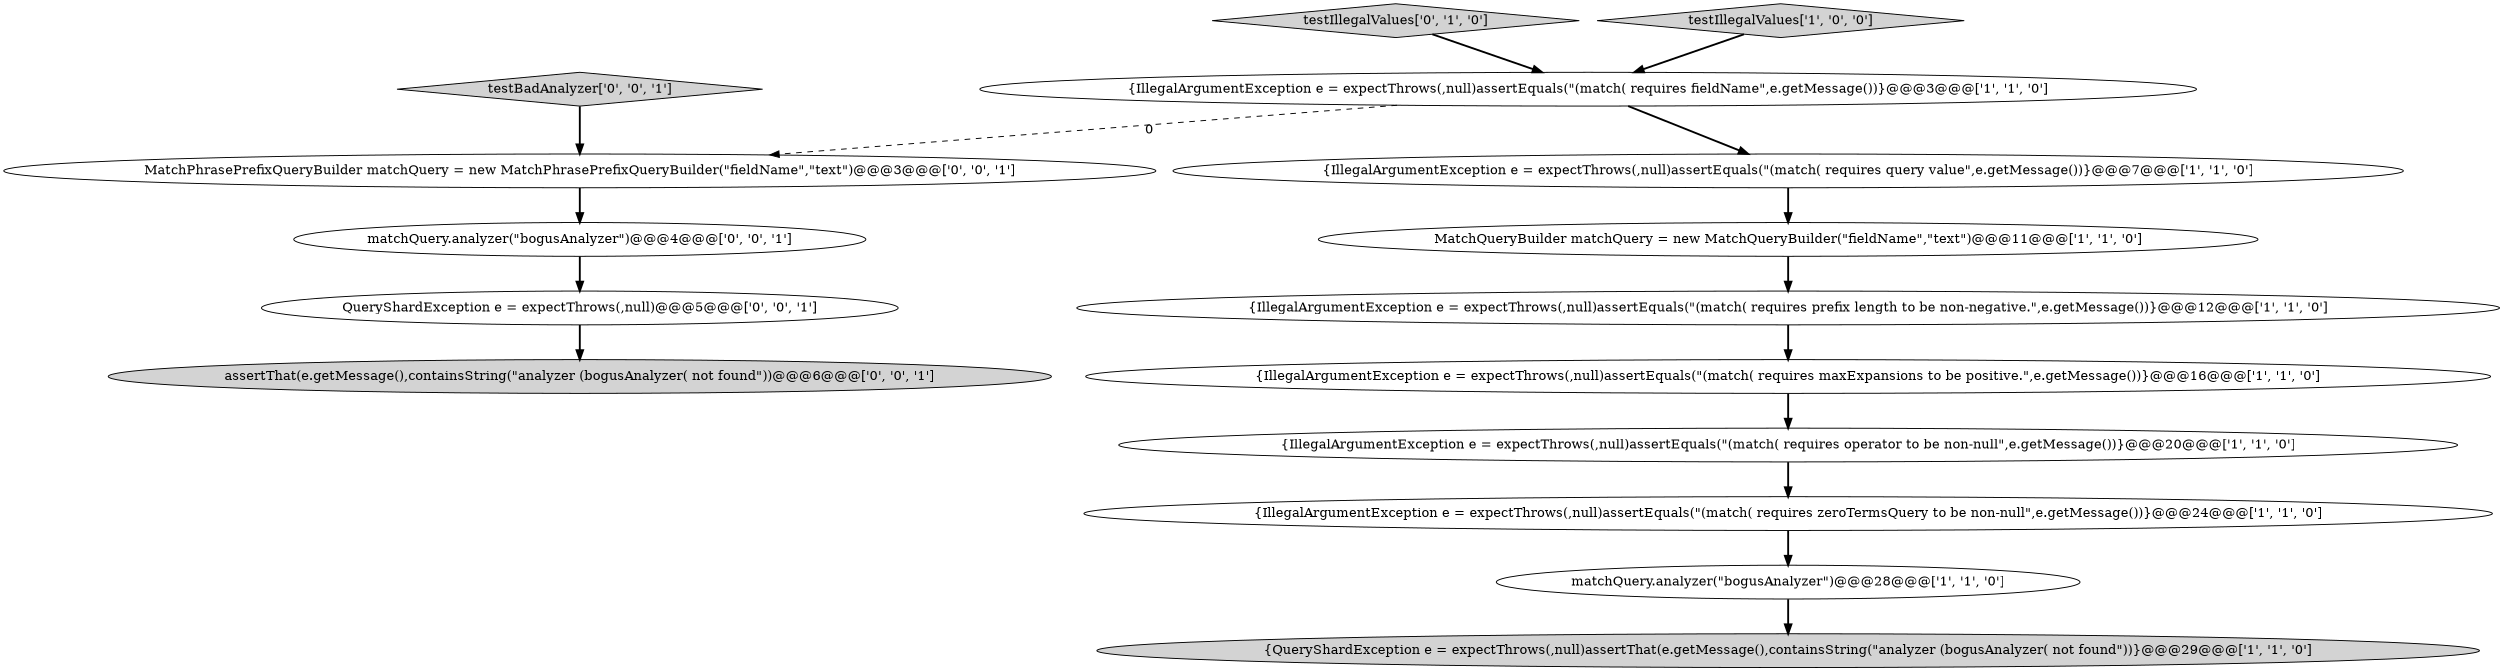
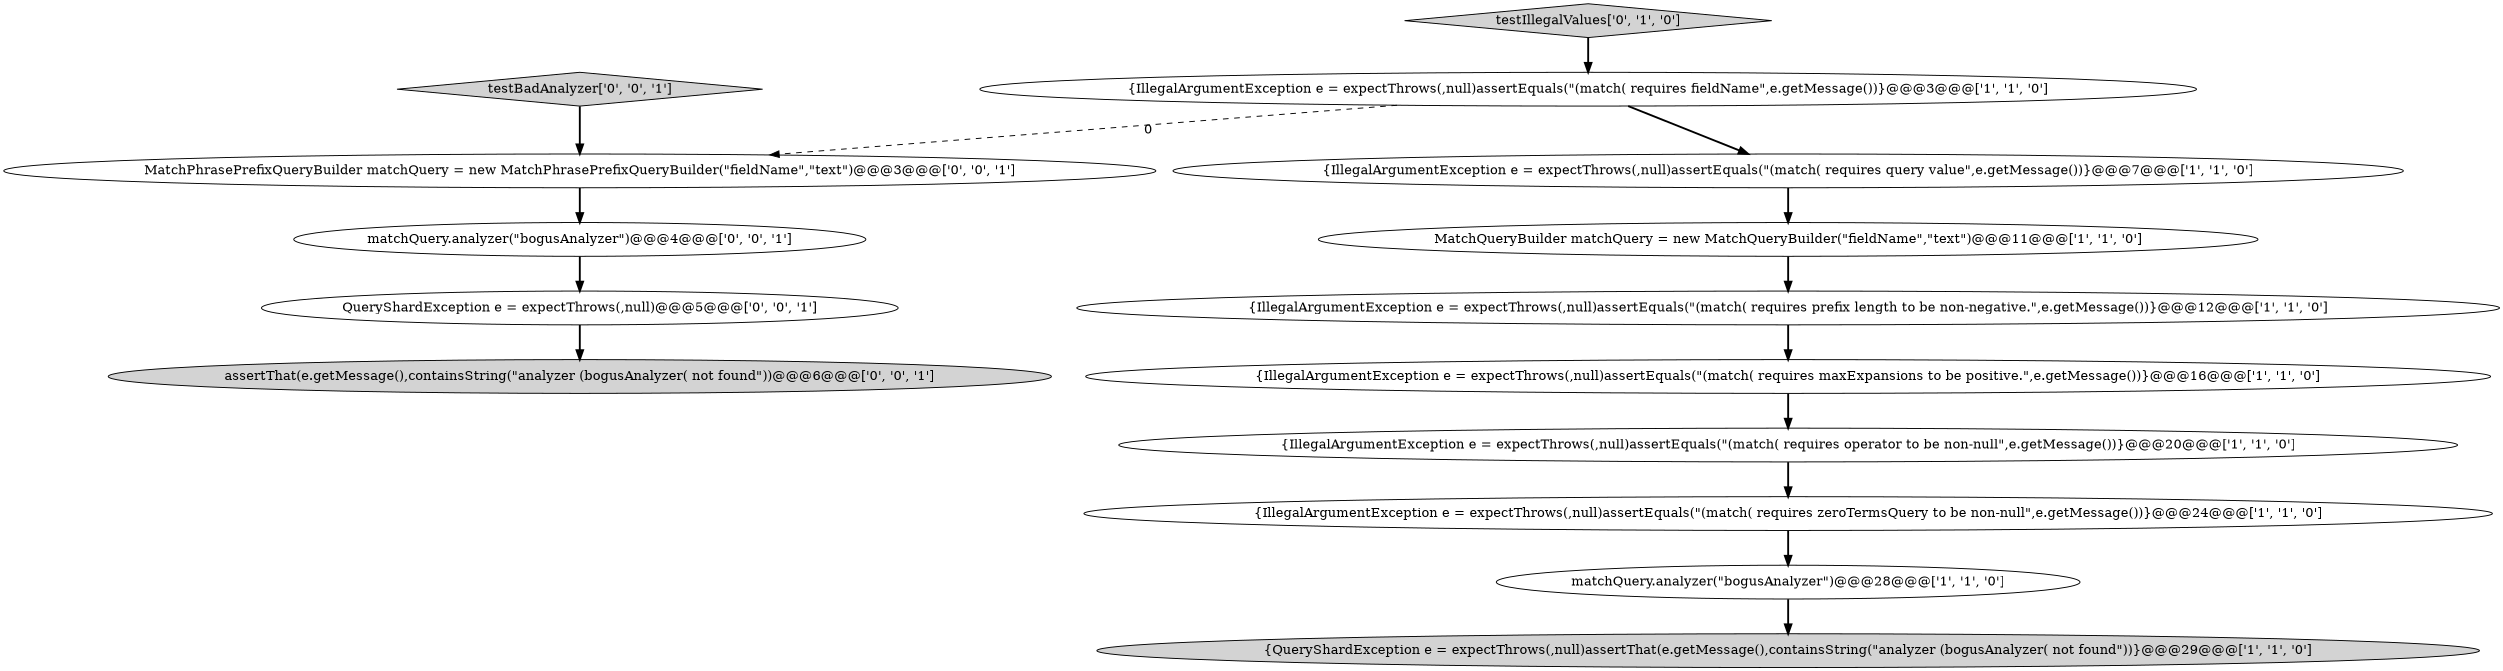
node "testIllegalValues['1', '0', '0']": removed
